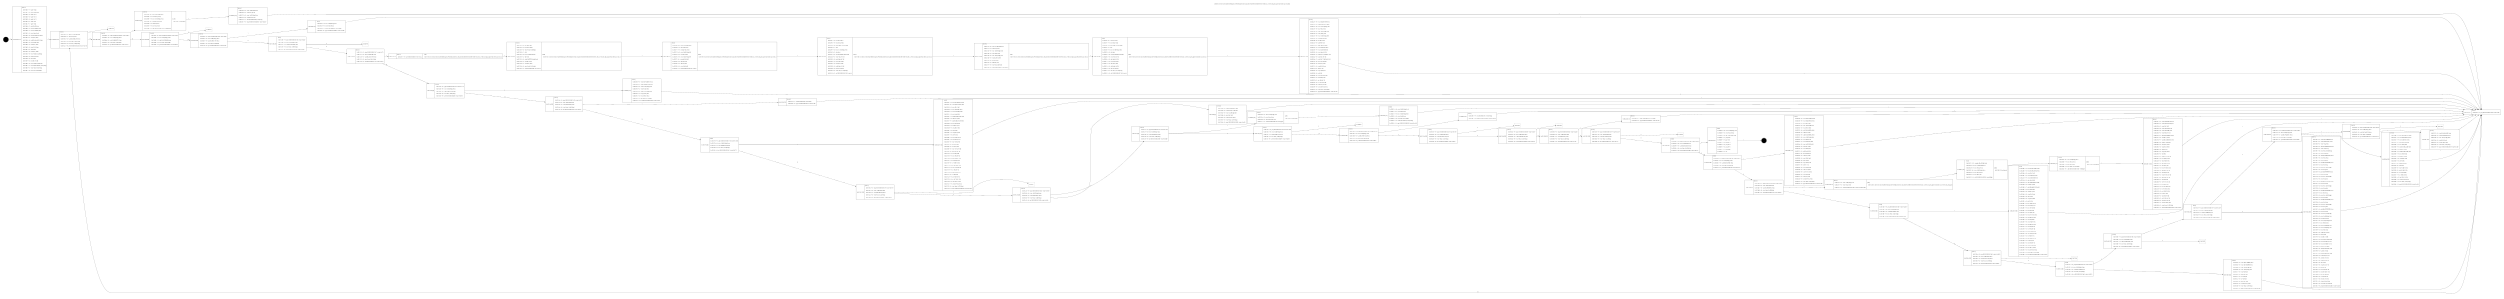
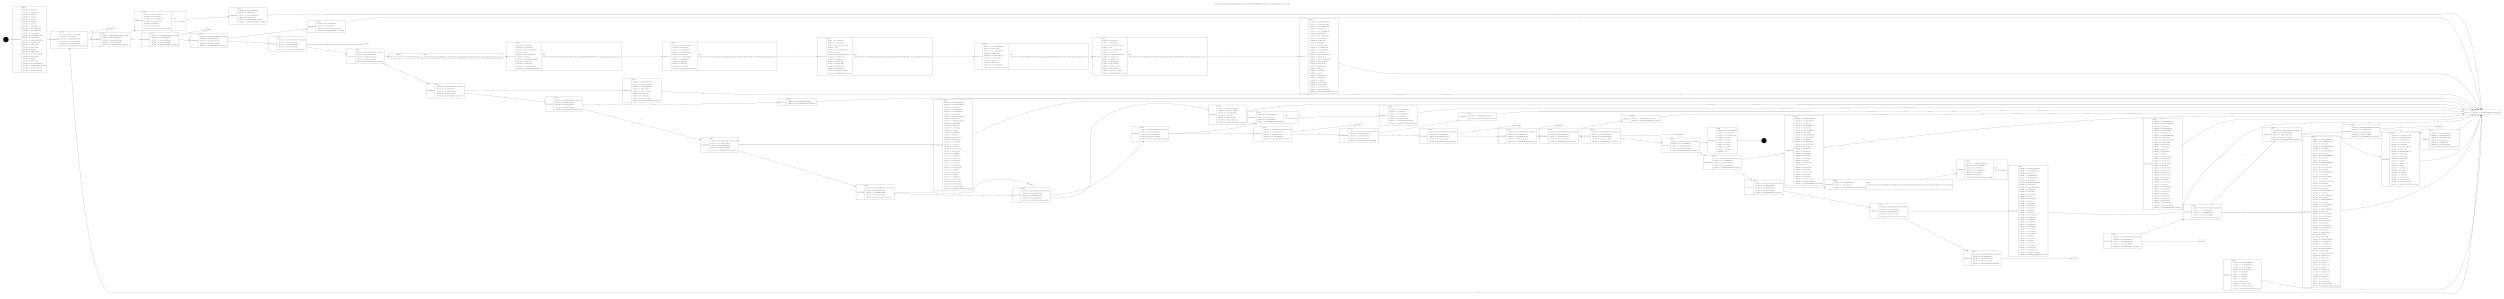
node "0x40243c [21]": removed
node "0x401e1a [28]": removed
